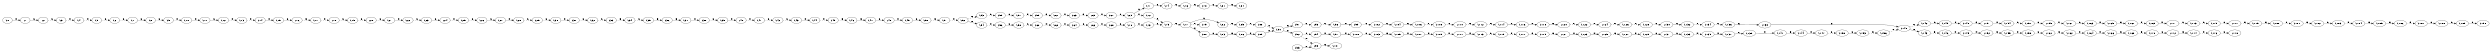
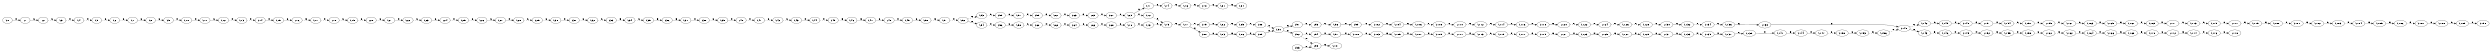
edge "S77" -> "S82": now "S79" -> "S82"
